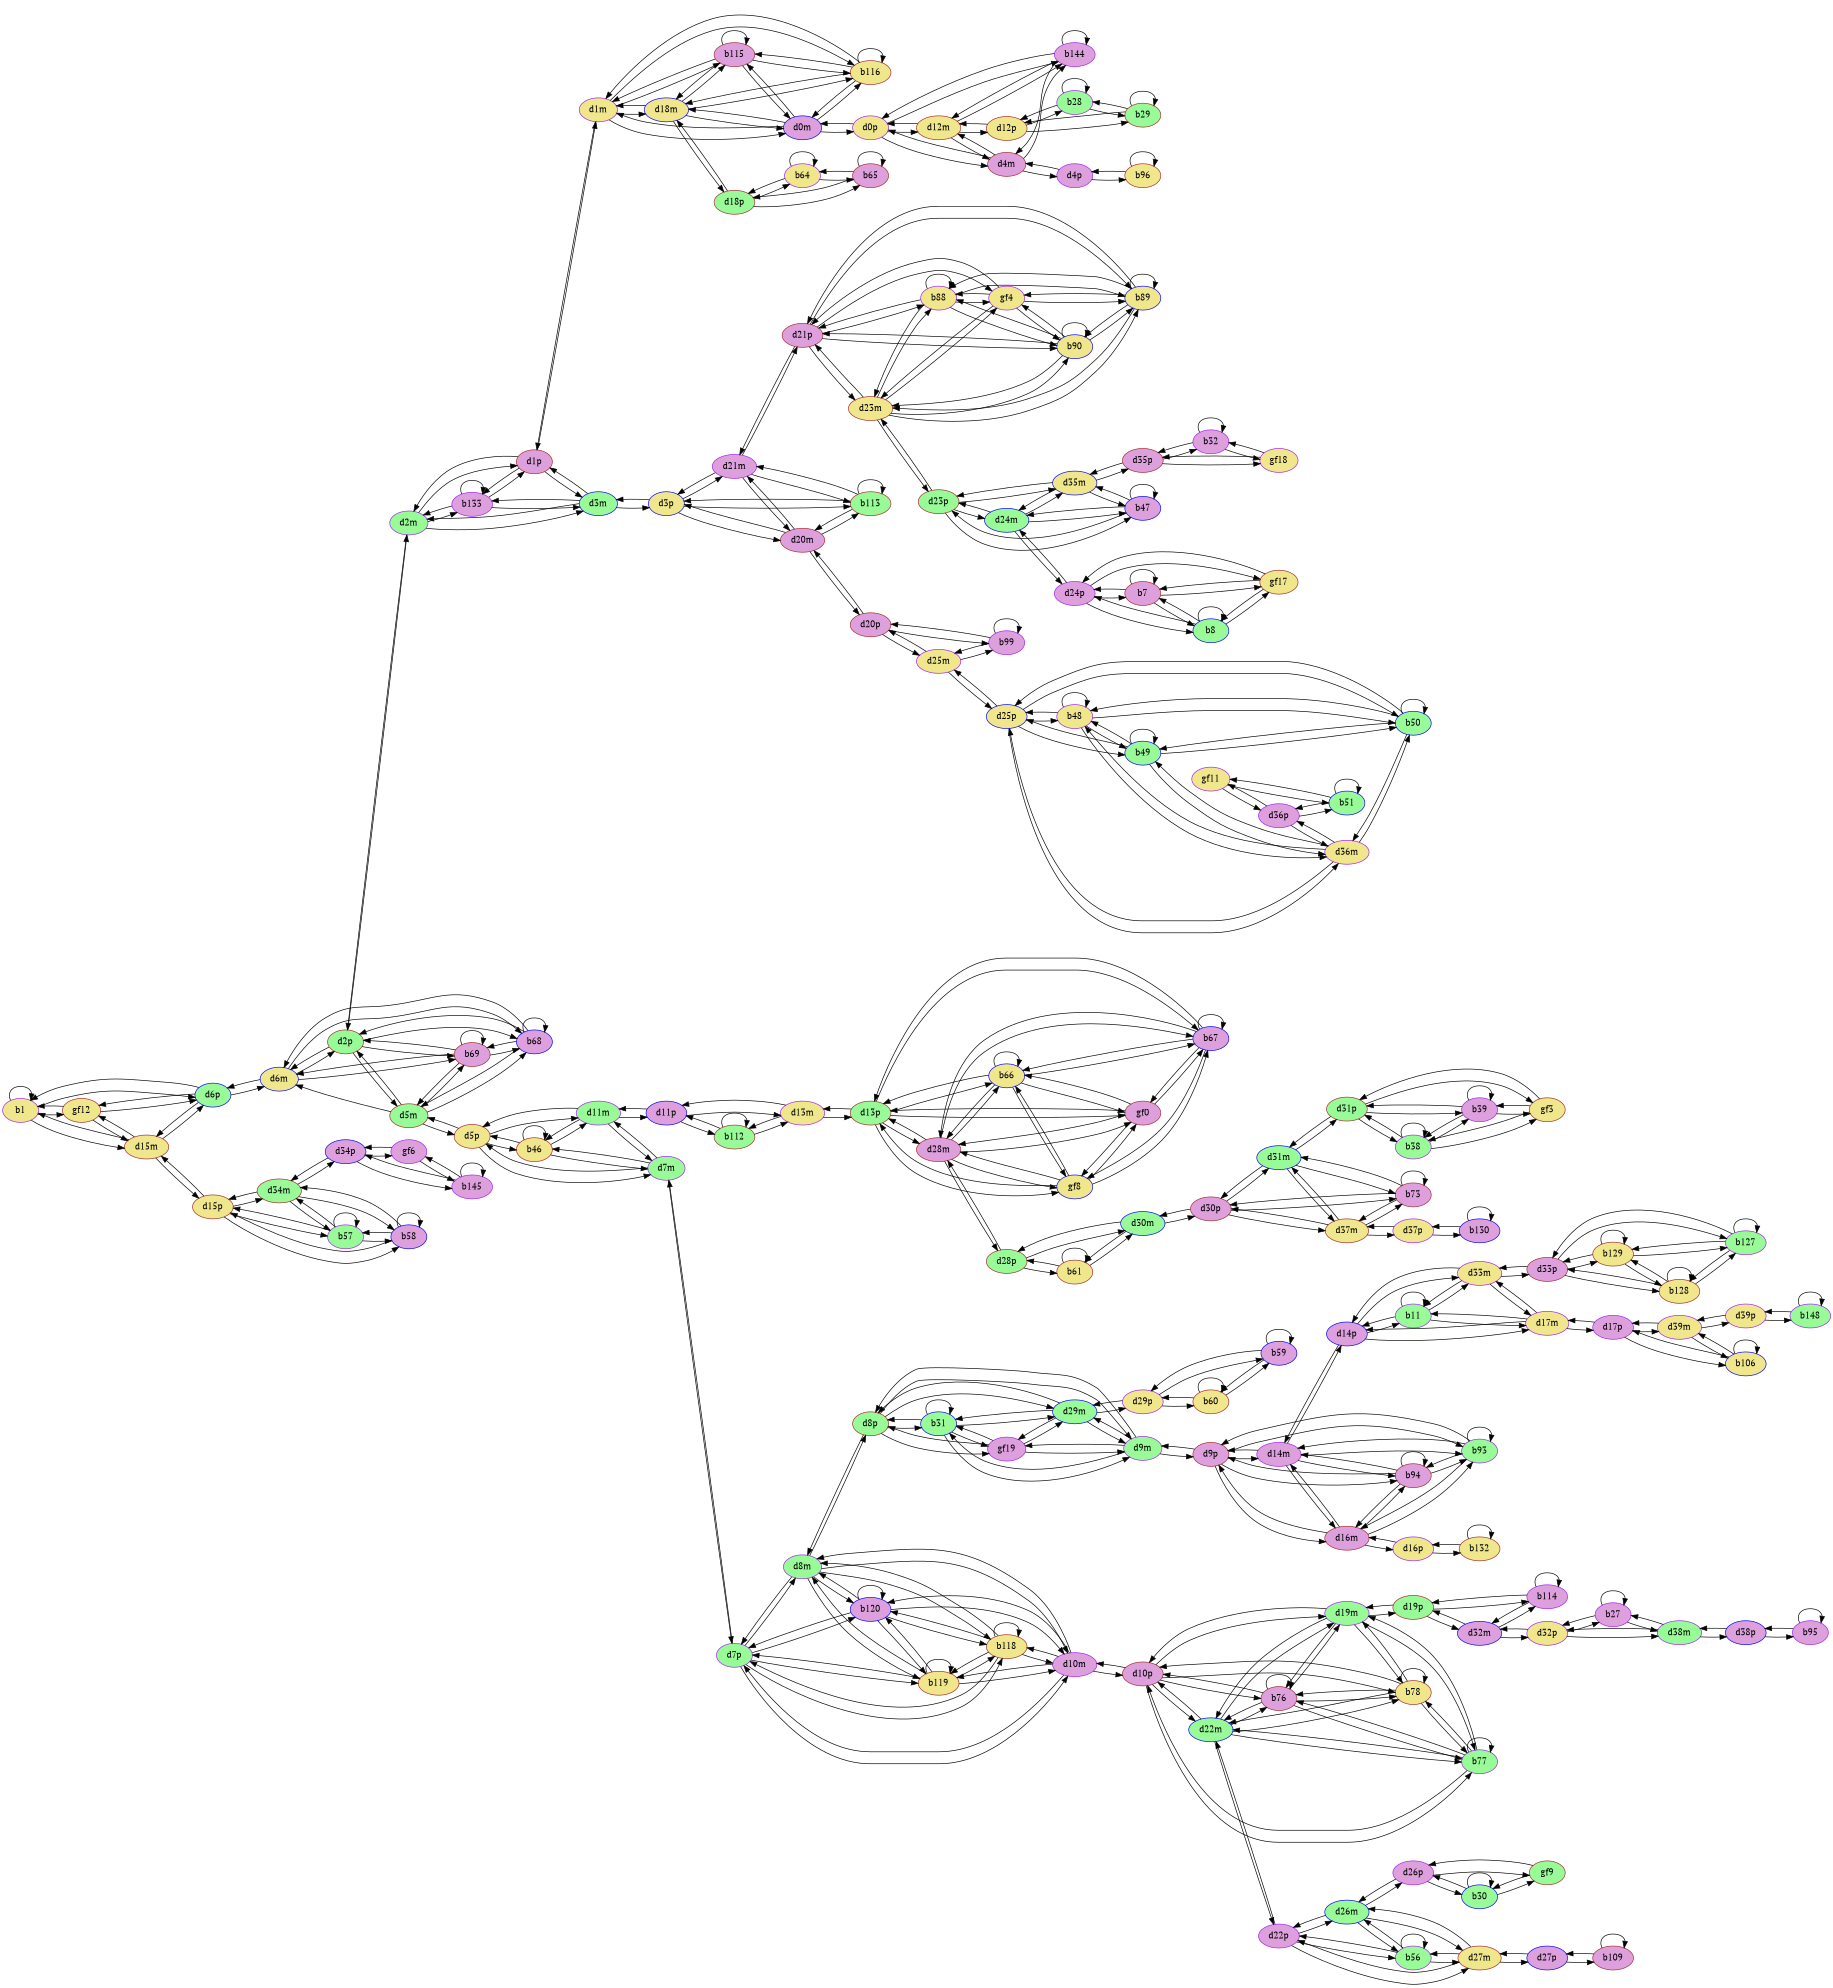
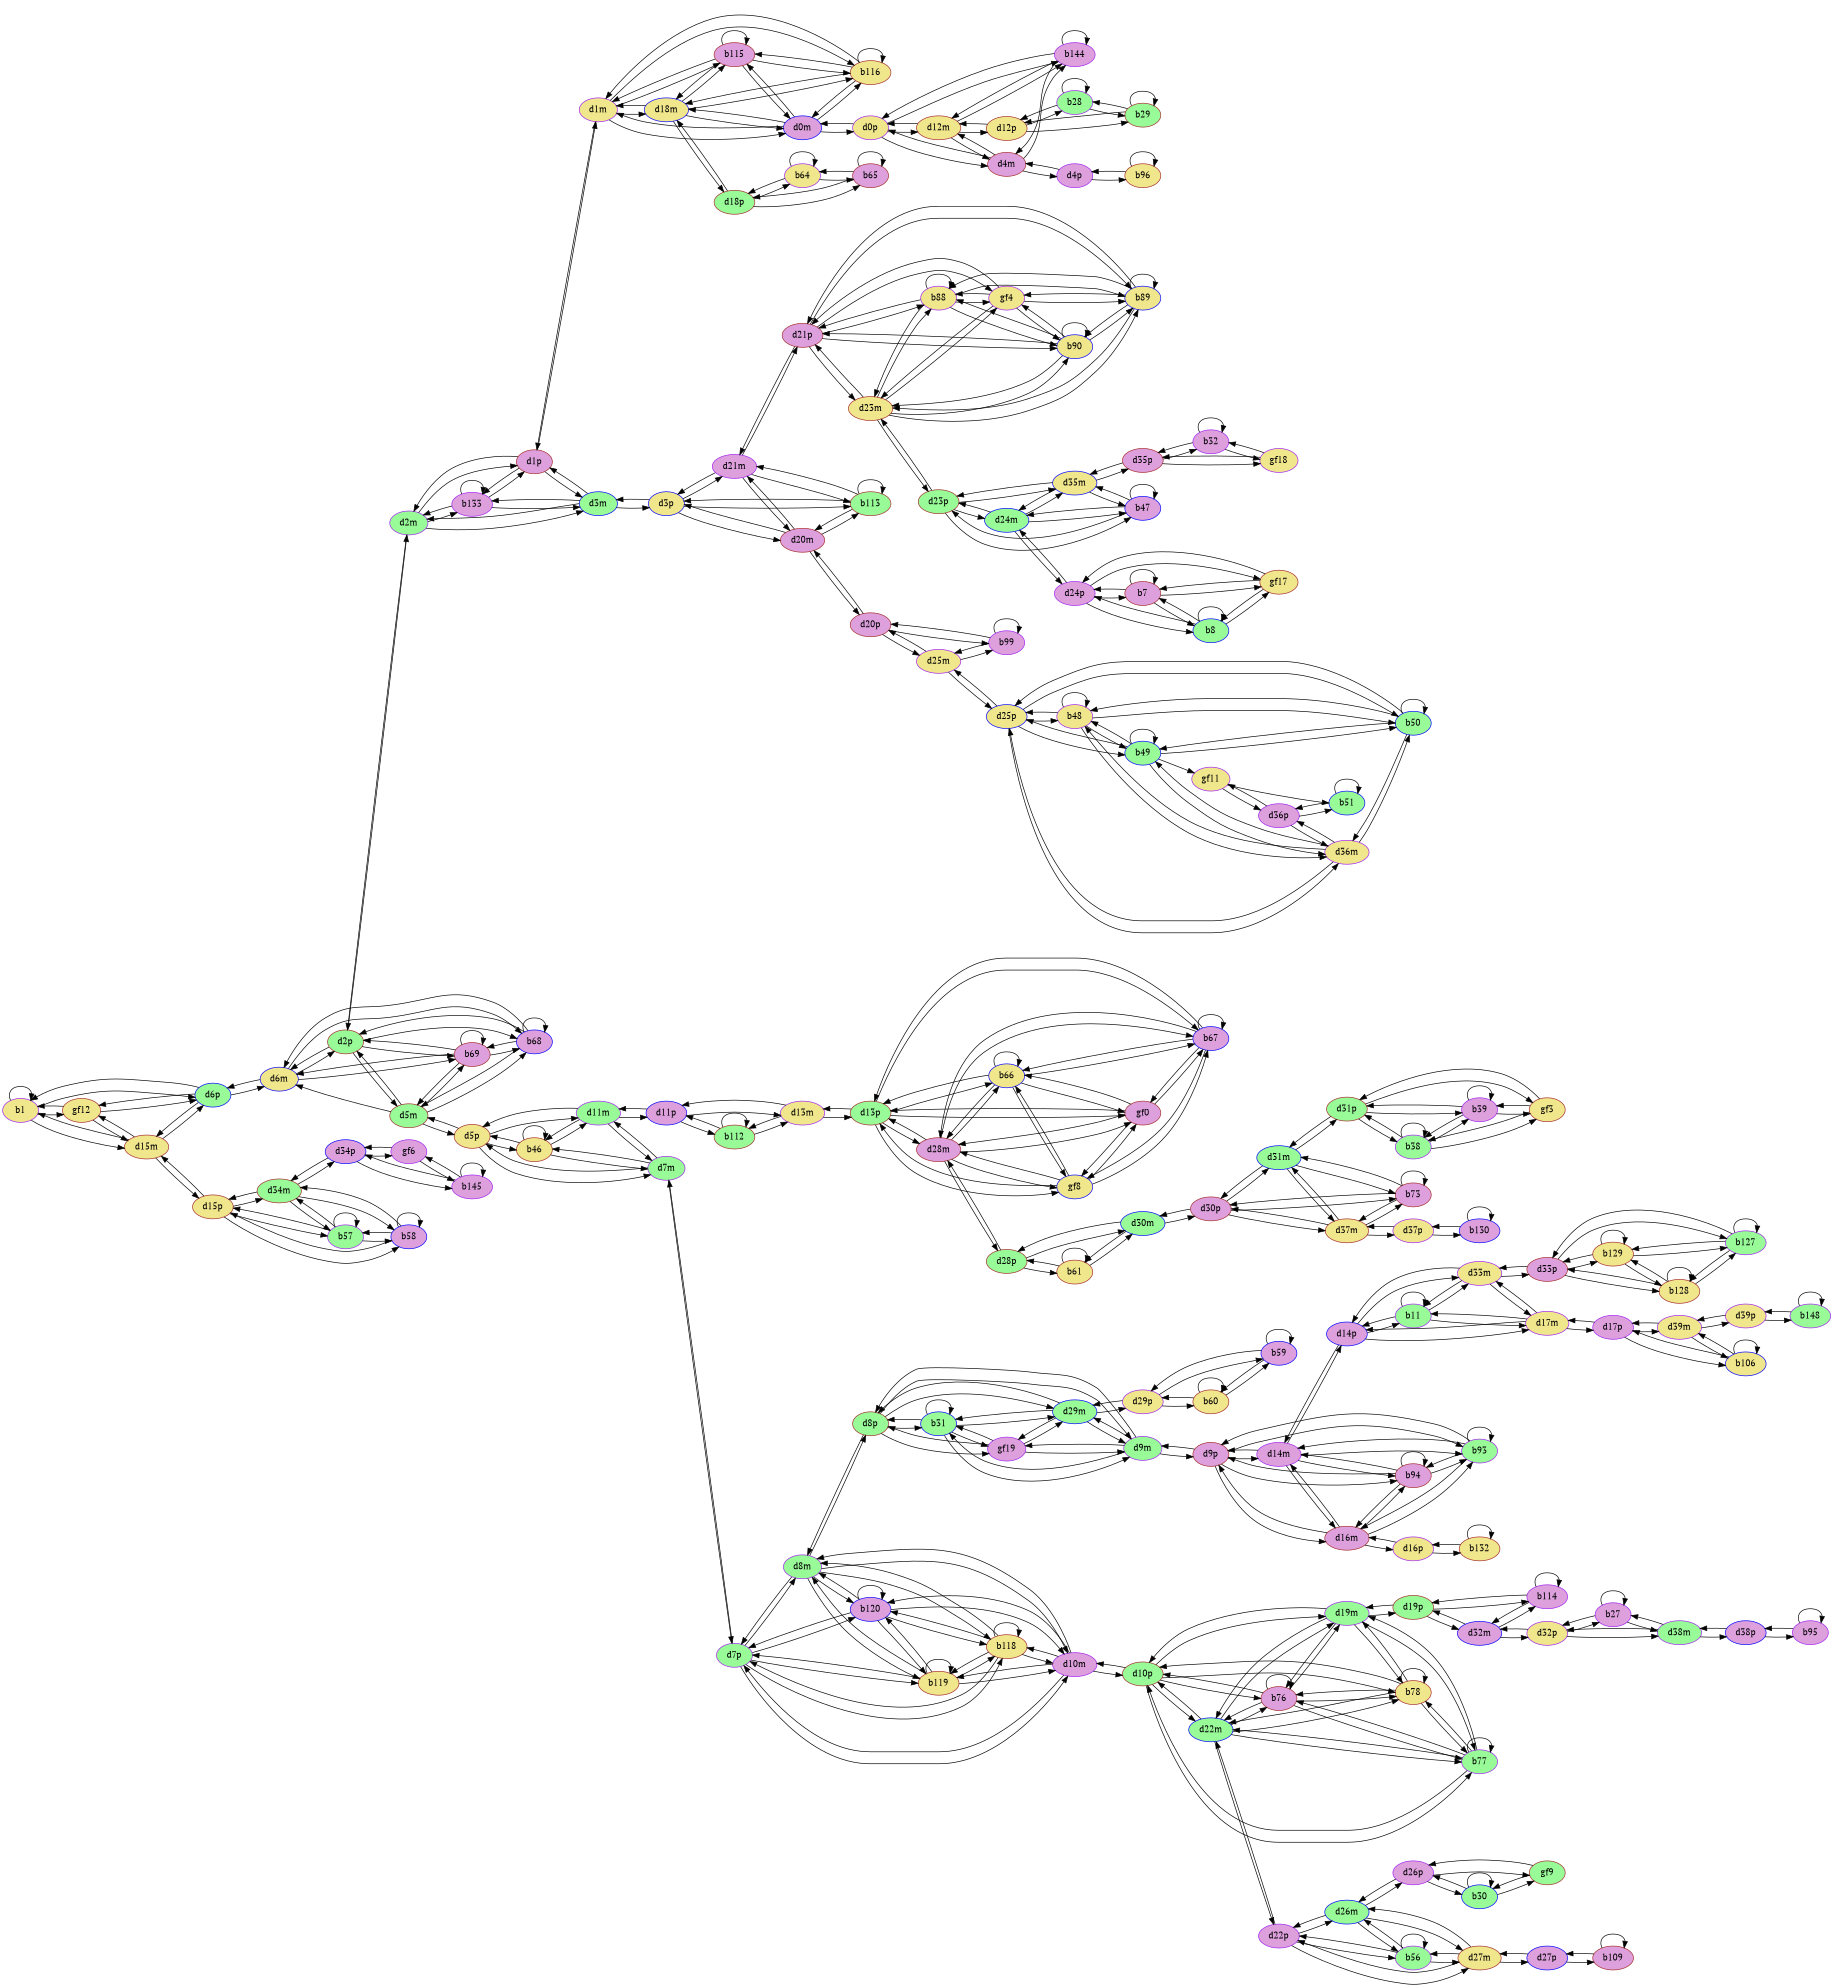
edge "b51" -> "gf11": now "b49" -> "gf11"
node "d10p": fillcolor plum -> palegreen
